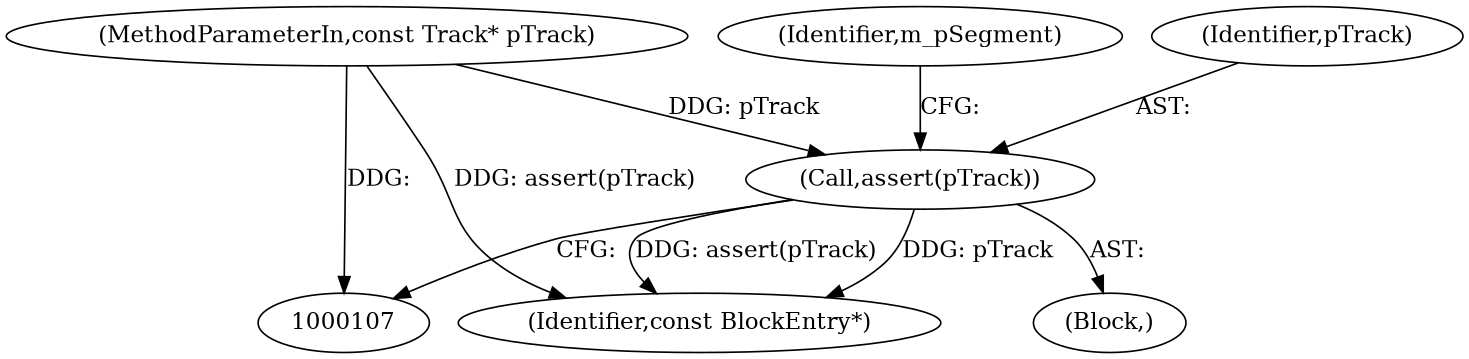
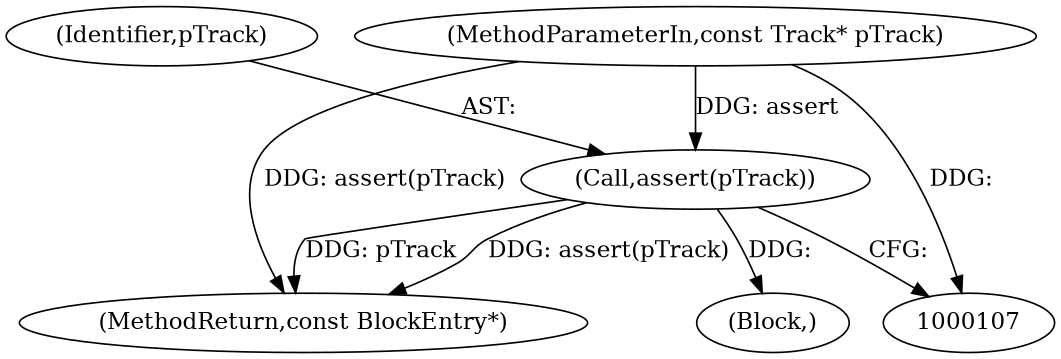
node "(Identifier,m_pSegment)": removed
edge "(MethodParameterIn,const Track* pTrack)" -> "(Call,assert(pTrack))": label "DDG: pTrack" -> "DDG: assert"
edge "(Call,assert(pTrack))" -> "(Block,)": label "AST: " -> "DDG: "
node "(Identifier,const BlockEntry*)": label "(Identifier,const BlockEntry*)" -> "(MethodReturn,const BlockEntry*)"
